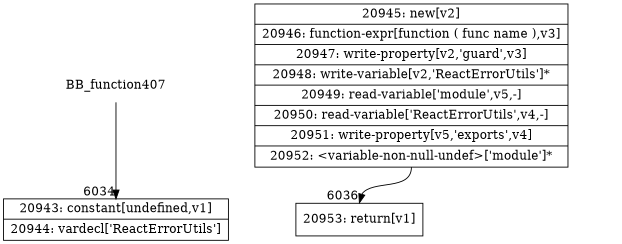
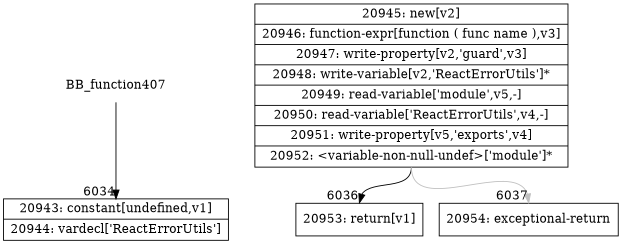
node "20954: exceptional-return": added
